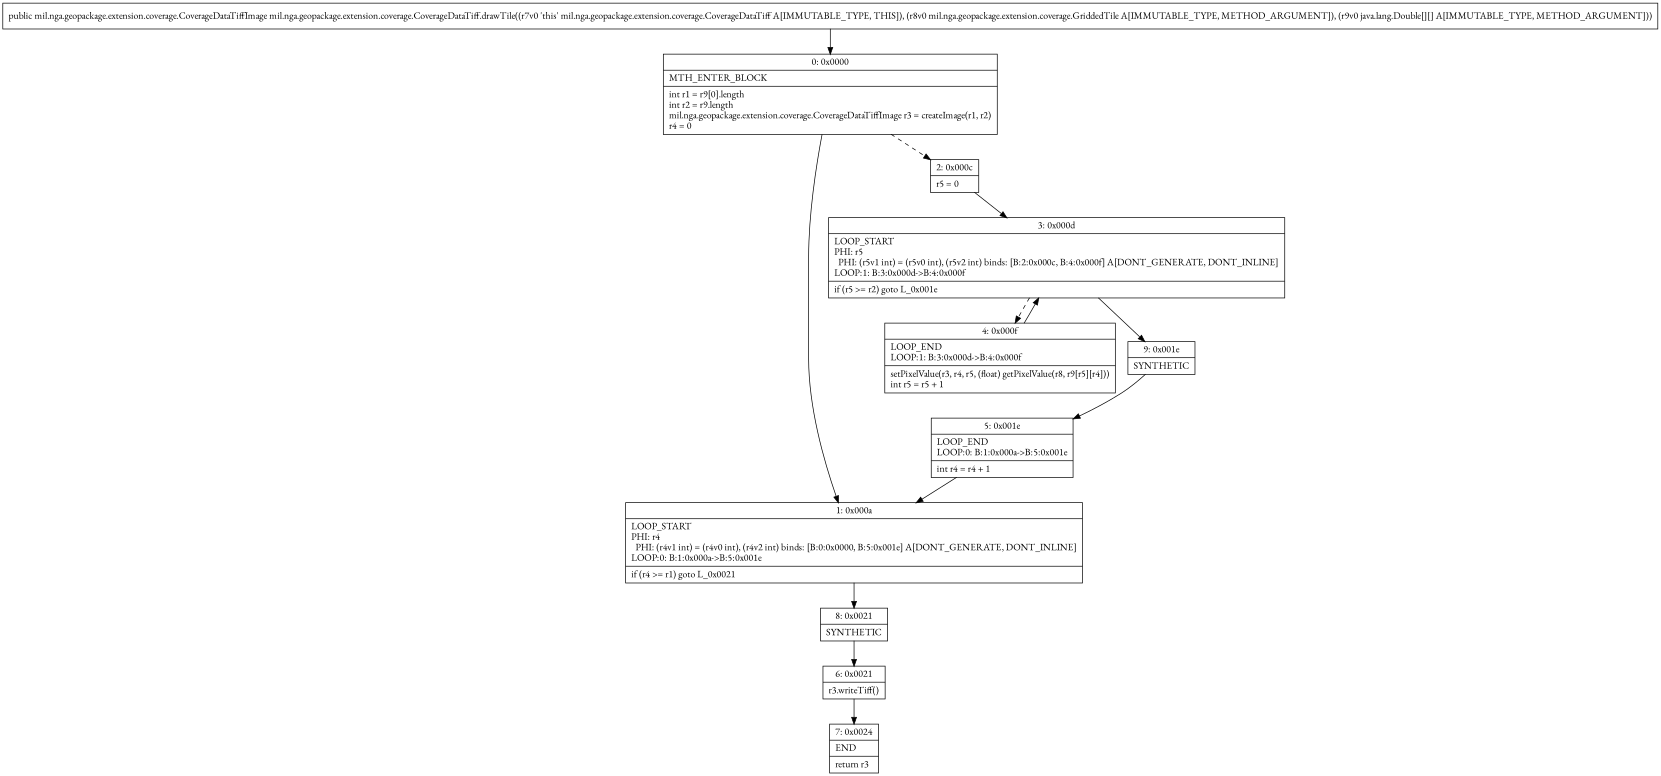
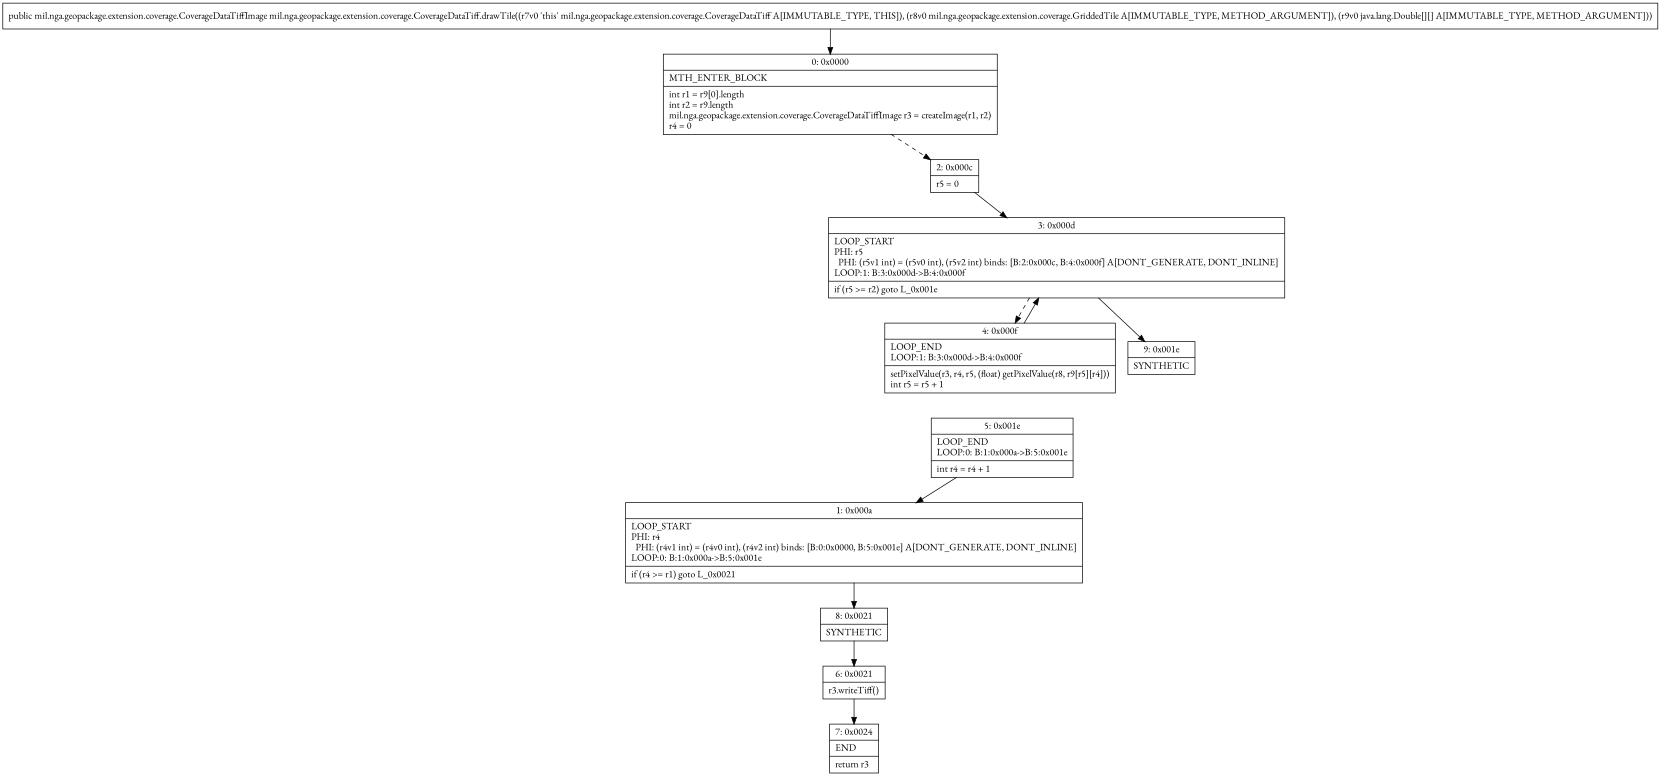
edge "0: 0x0000" -> "1: 0x000a": removed
edge "9: 0x001e" -> "5: 0x001e": removed
